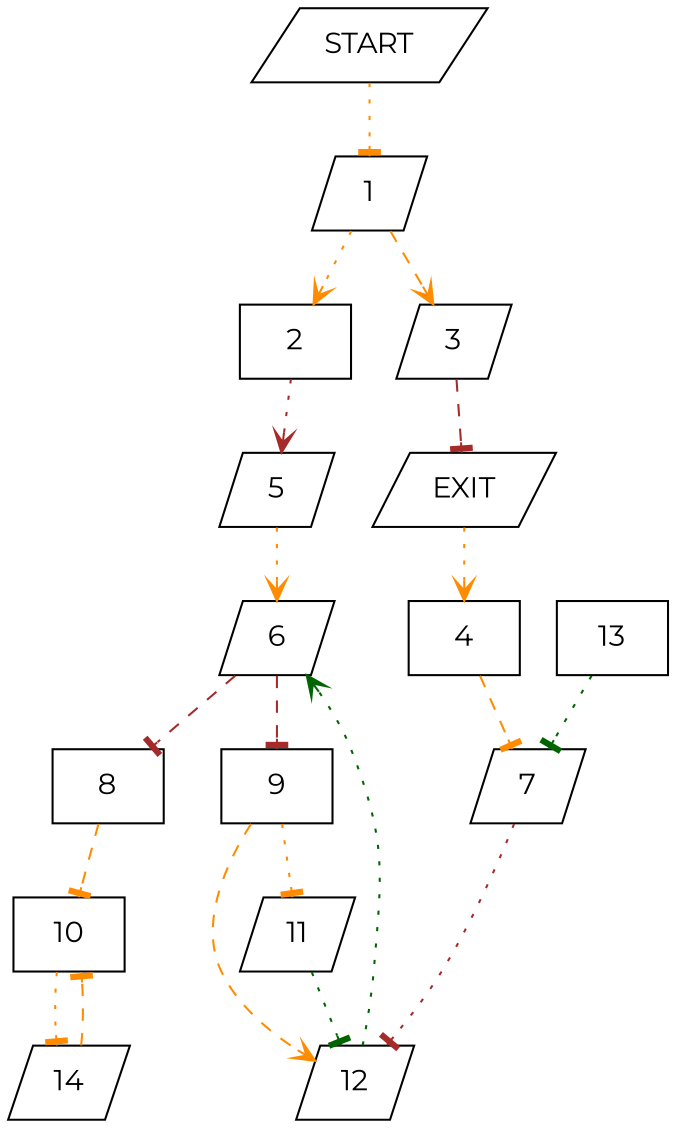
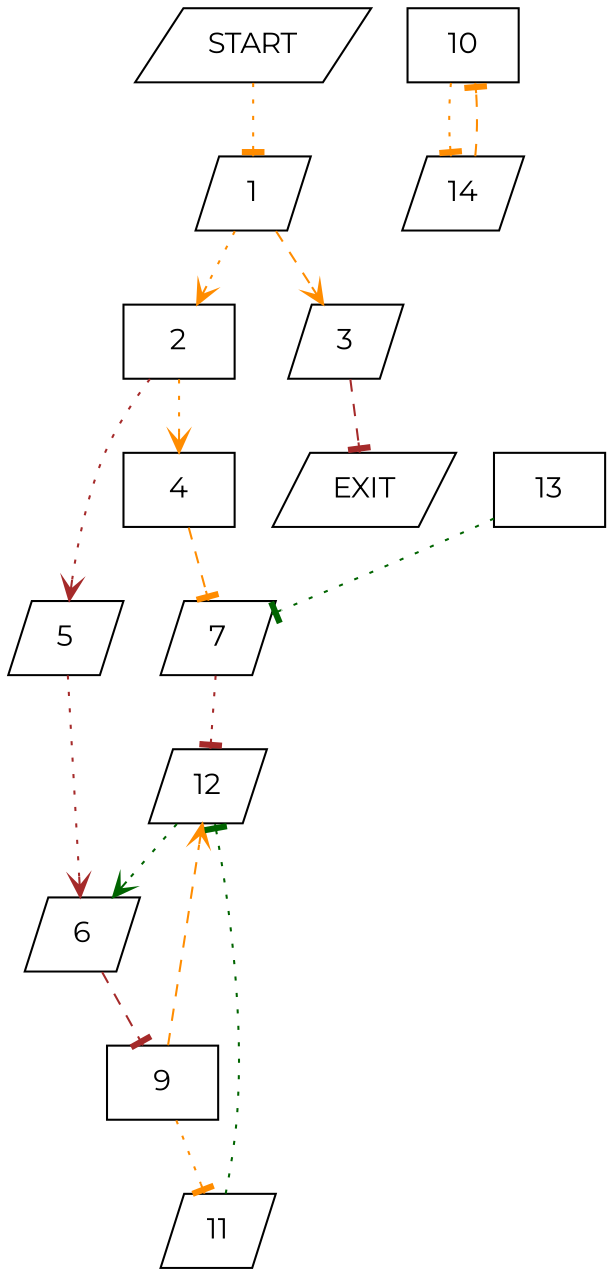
edge "5" -> "6": color darkorange -> brown
edge "EXIT" -> "4": now "2" -> "4"
node "8": removed
